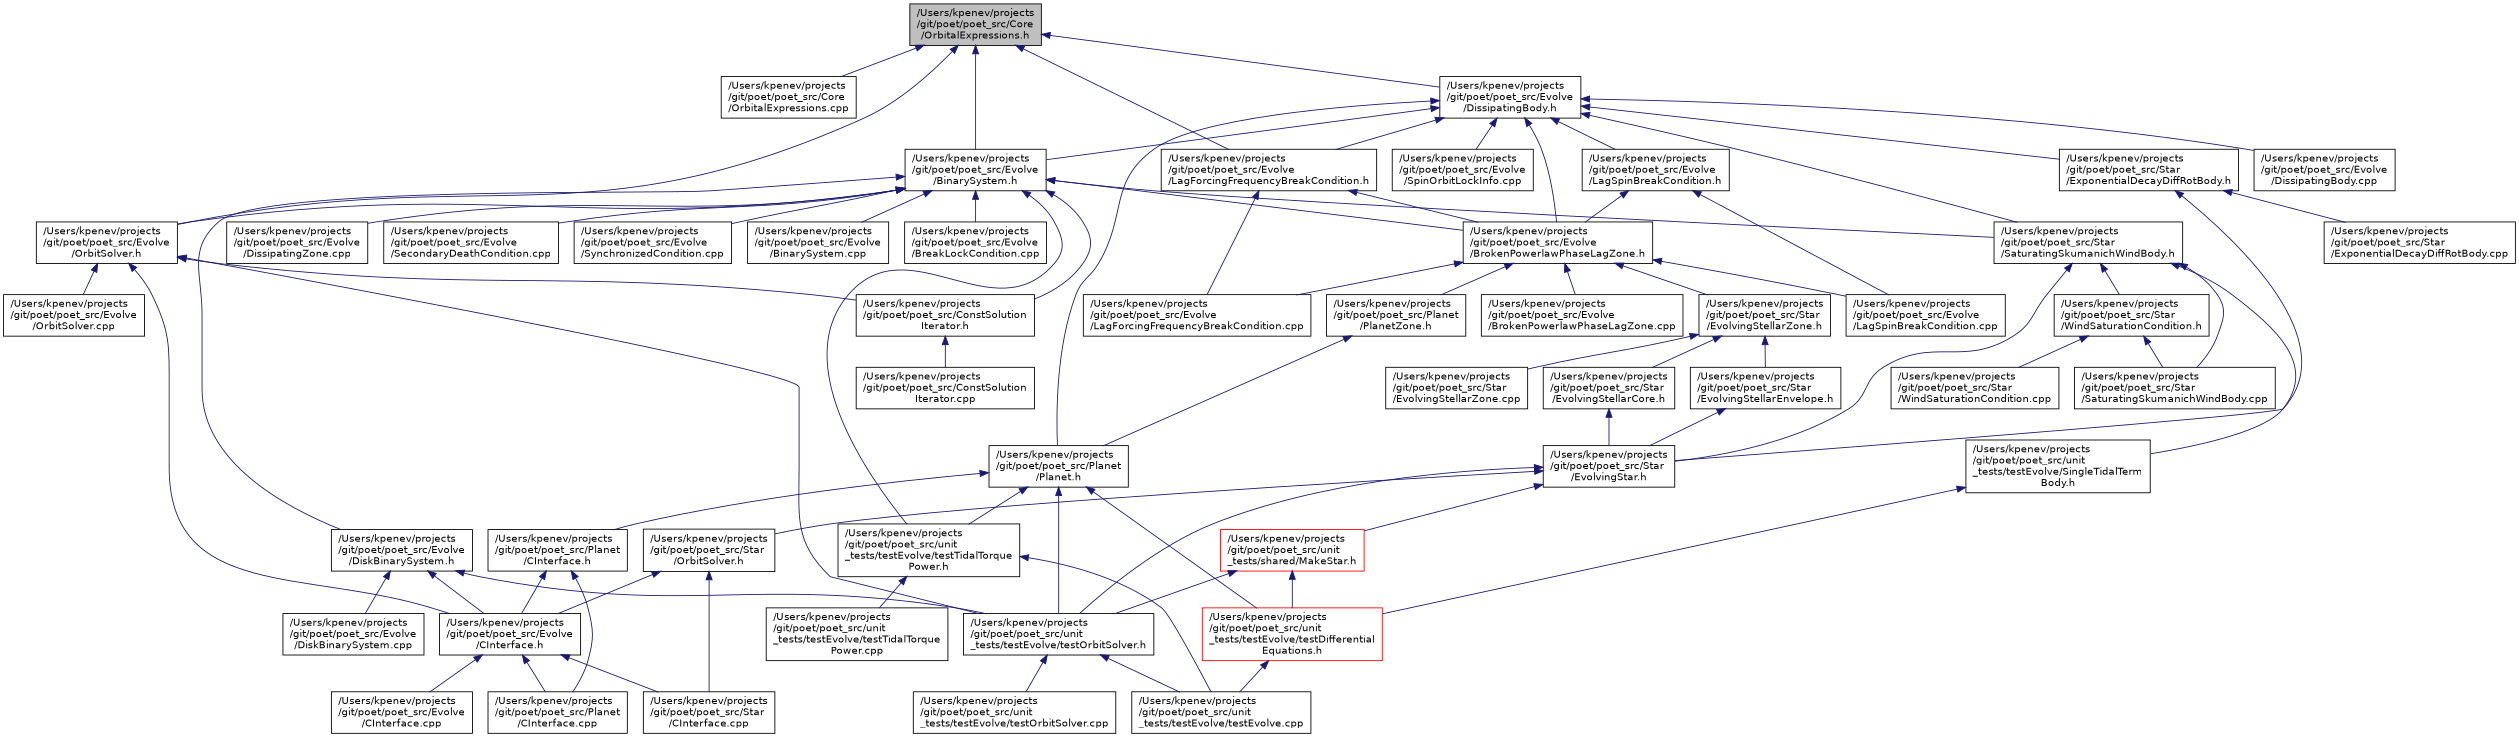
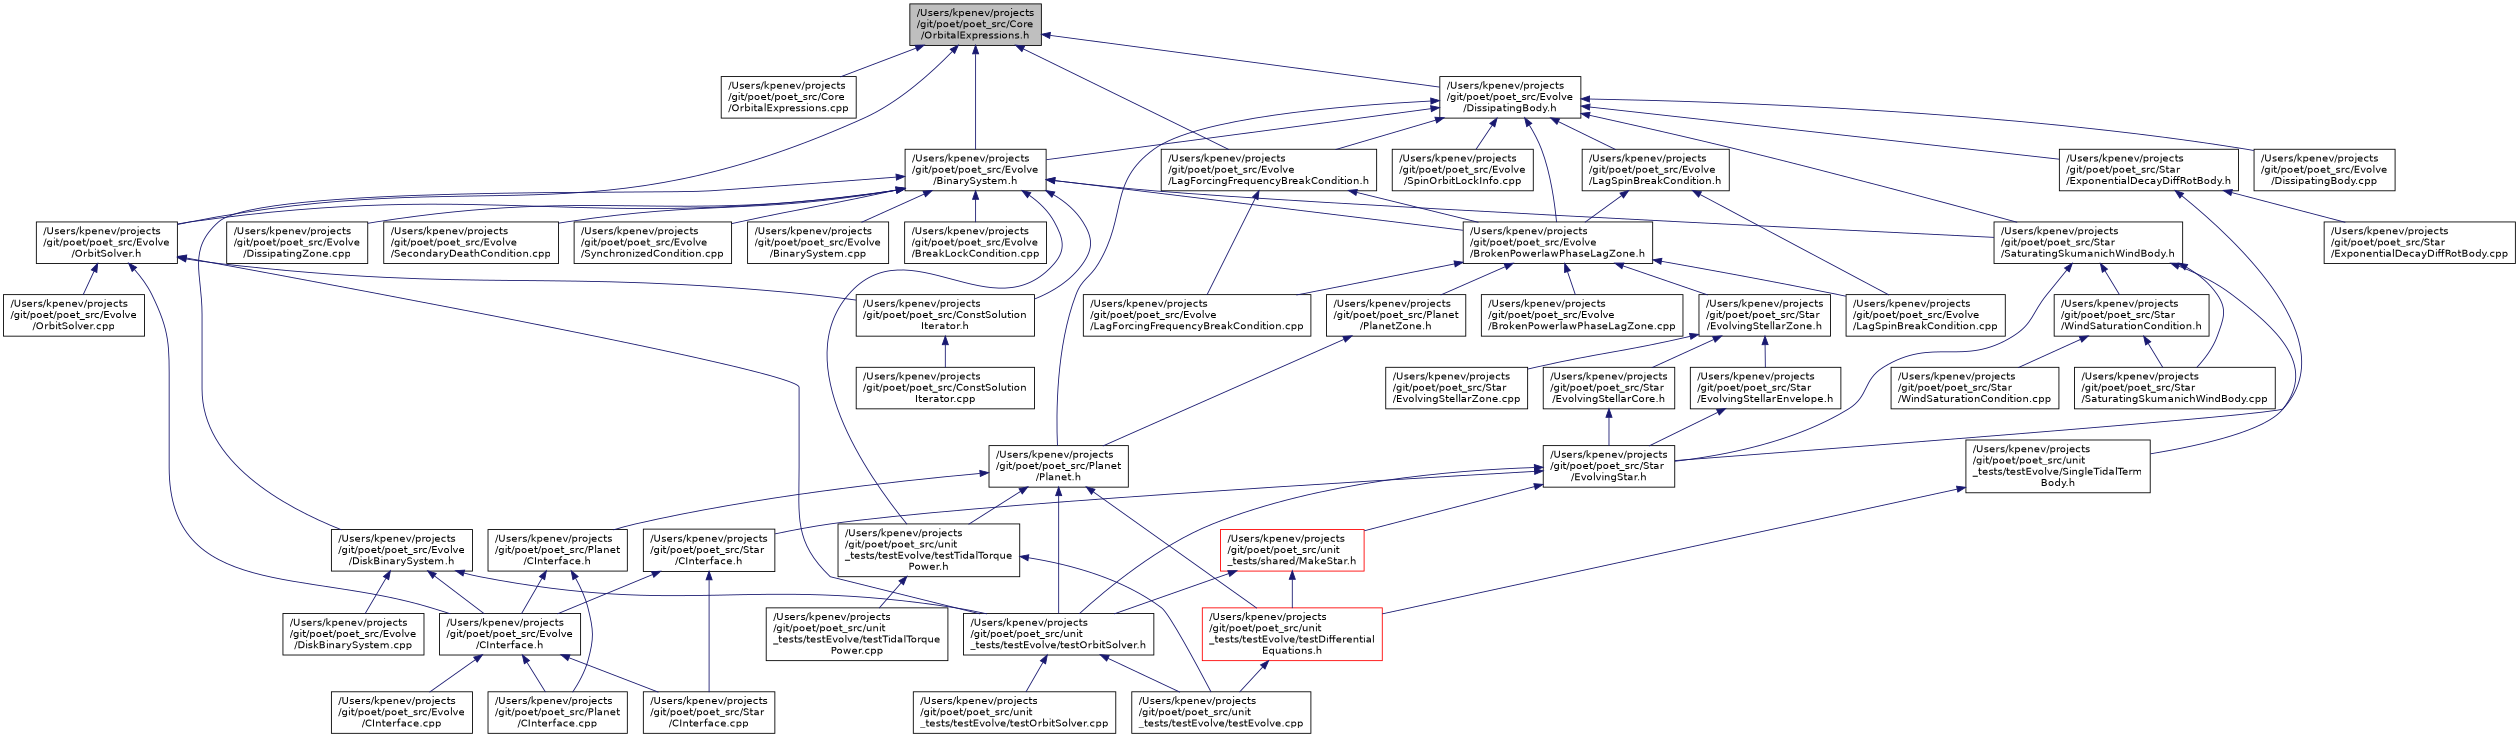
node "/Users/kpenev/projects /git/poet/poet_src/Star /OrbitSolver.h": label "/Users/kpenev/projects /git/poet/poet_src/Star /OrbitSolver.h" -> "/Users/kpenev/projects /git/poet/poet_src/Star /CInterface.h"
